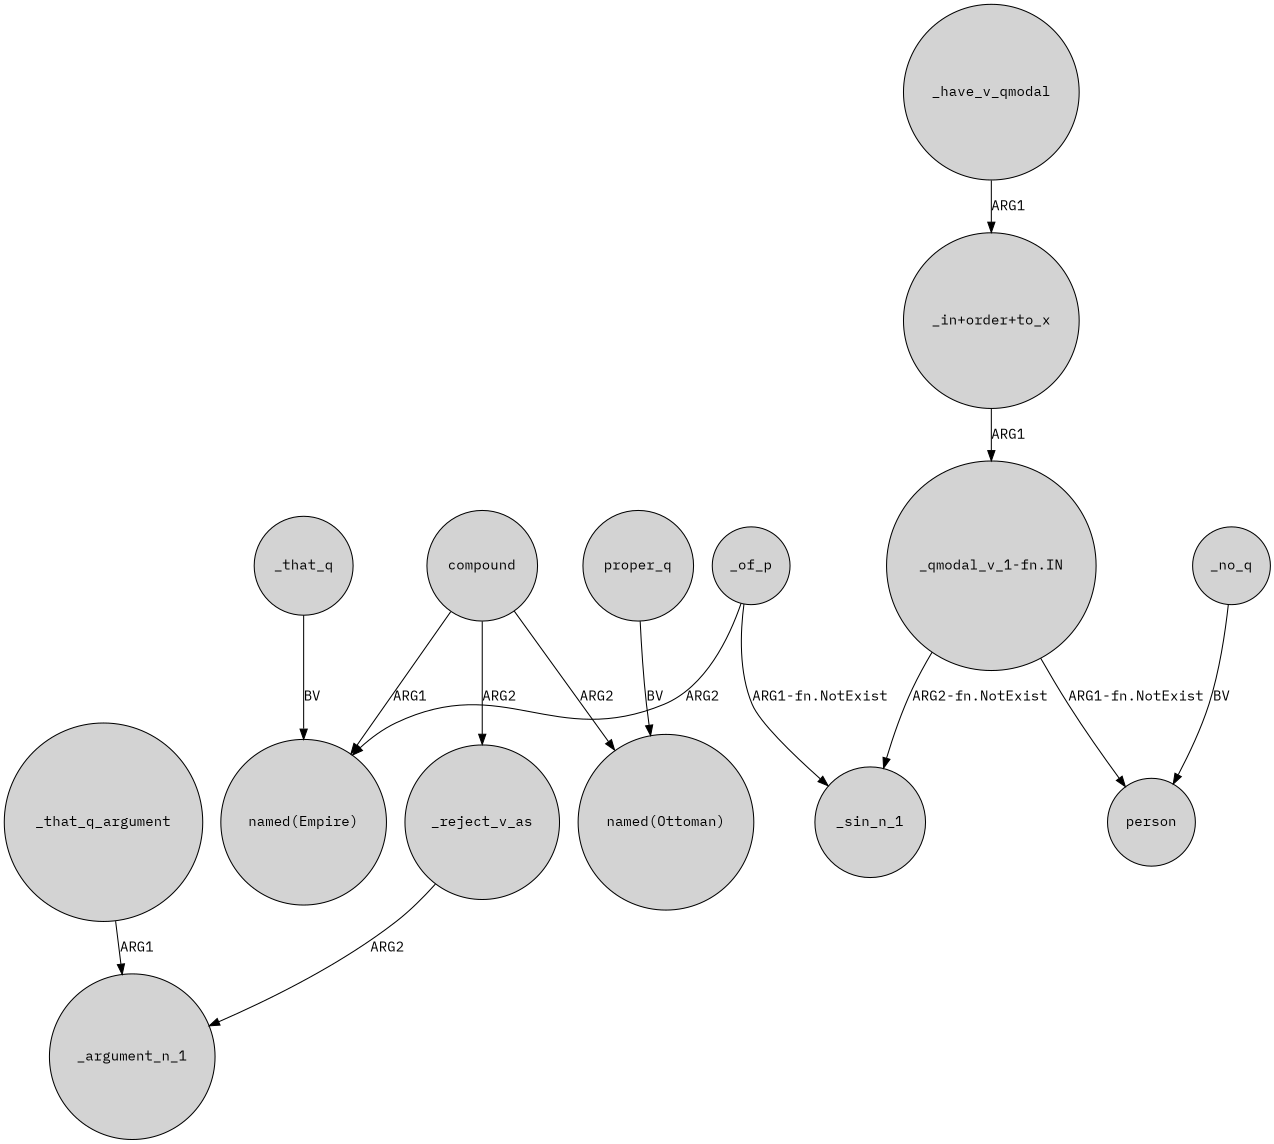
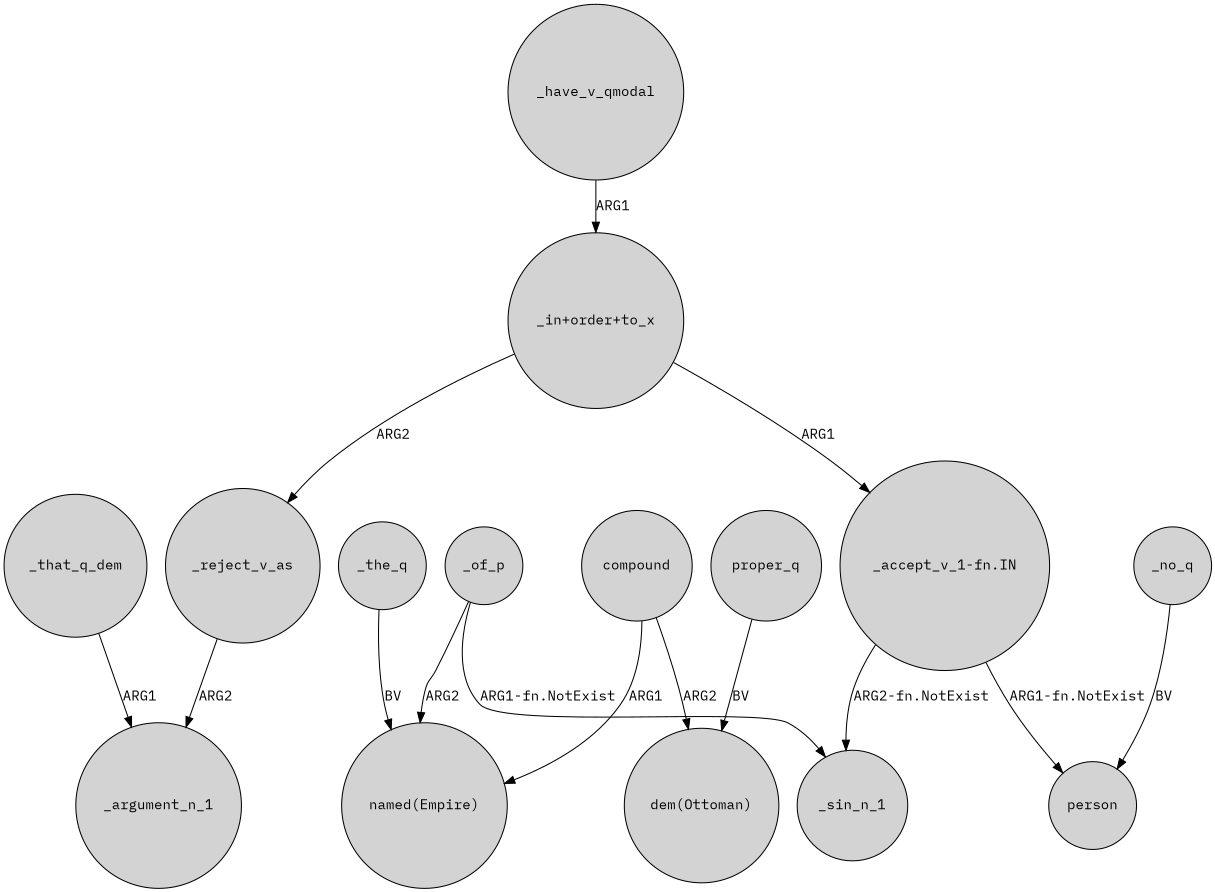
node "_that_q": label "_that_q" -> "_the_q"
node "_qmodal_v_1-fn.IN": label "_qmodal_v_1-fn.IN" -> "_accept_v_1-fn.IN"
edge "compound" -> "_reject_v_as": now "_in+order+to_x" -> "_reject_v_as"
node "_that_q_argument": label "_that_q_argument" -> "_that_q_dem"
node "named(Ottoman)": label "named(Ottoman)" -> "dem(Ottoman)"
